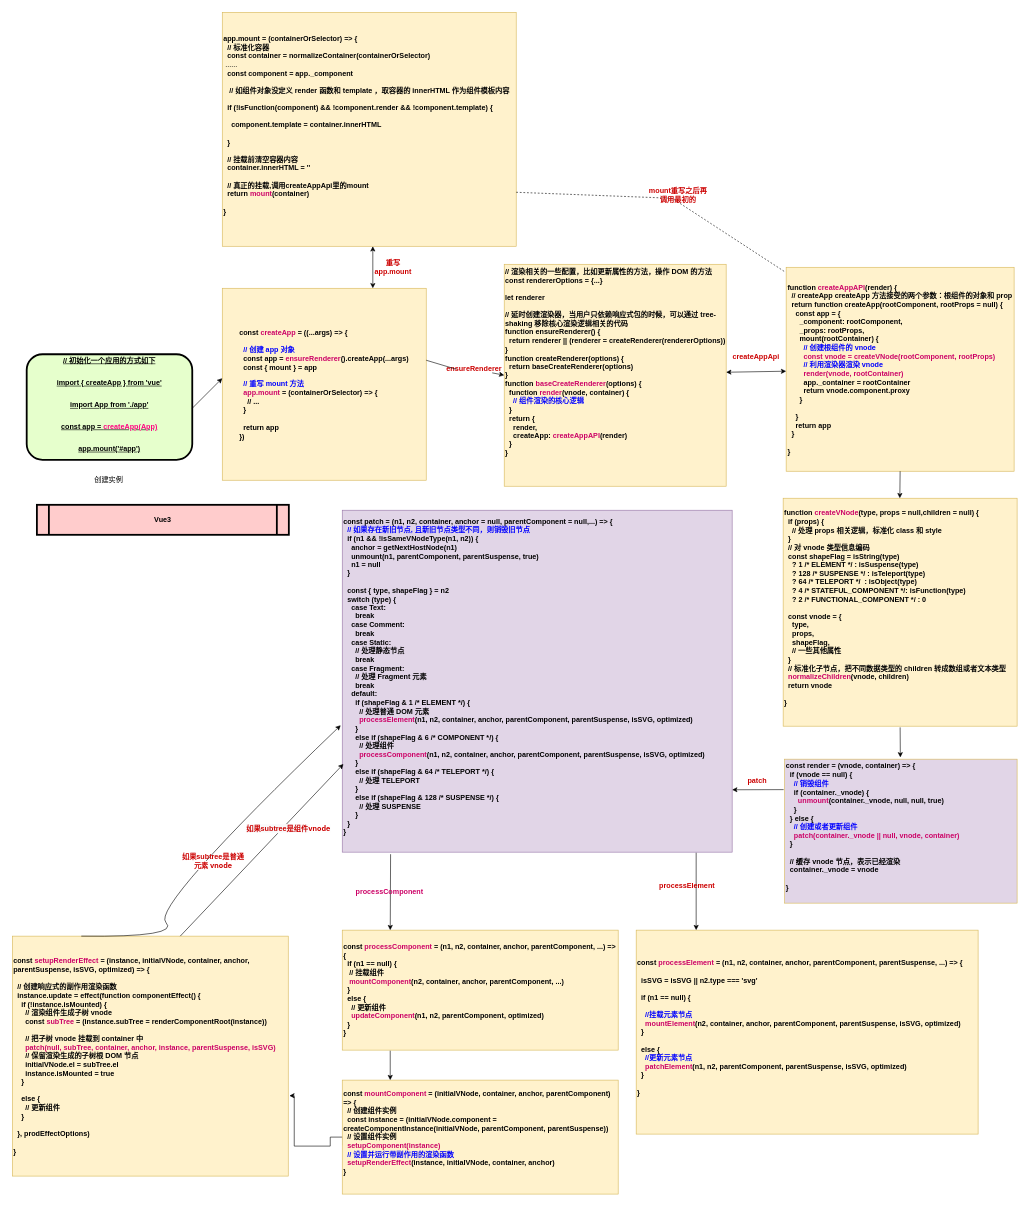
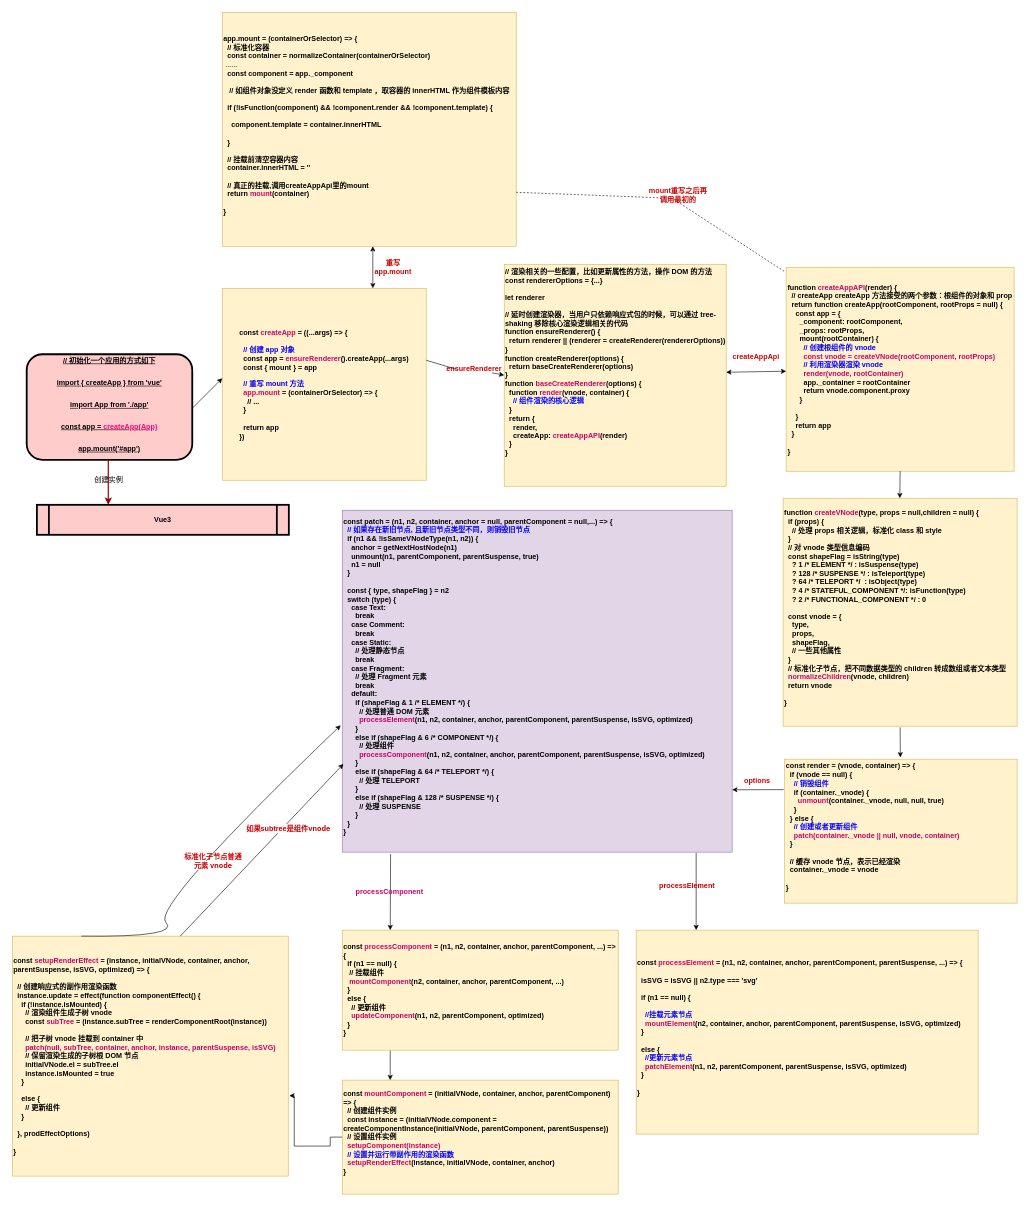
node "// 初始化一个应用的方式如下 import { createApp } from 'vue' import App from './app' const app = createApp(App) app.mount('#app')": fillcolor #e6ffcc -> #ffcccc
edge "// 初始化一个应用的方式如下 import { createApp } from 'vue' import App from './app' const app = createApp(App) app.mount('#app')" -> "Vue3": added
node "patch": label "patch" -> "options"
node "const render = (vnode, container) => { if (vnode == null) { // 销毁组件 if (container._vnode) { unmount(container._vnode, null, null, true) } } else { // 创建或者更新组件 patch(container._vnode || null, vnode, container) } // 缓存 vnode 节点，表示已经渲染 container._vnode = vnode }": fillcolor #e1d5e7 -> #fff2cc
node "如果subtree是普通元素 vnode": label "如果subtree是普通元素 vnode" -> "标准化子节点普通元素 vnode"
